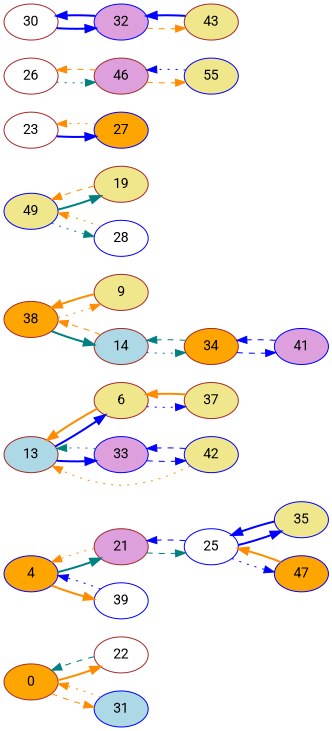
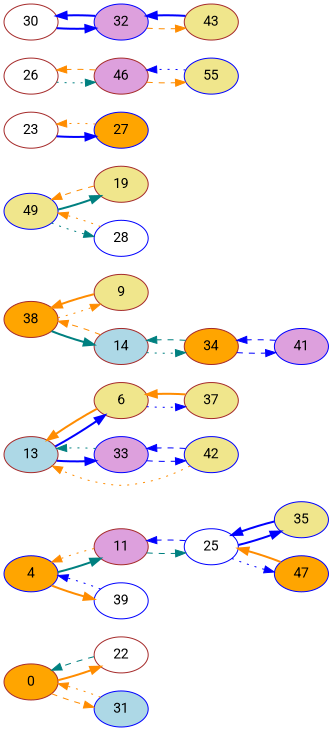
node "21": label "21" -> "11"
